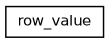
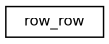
node "row_value": label "row_value" -> "row_row"
